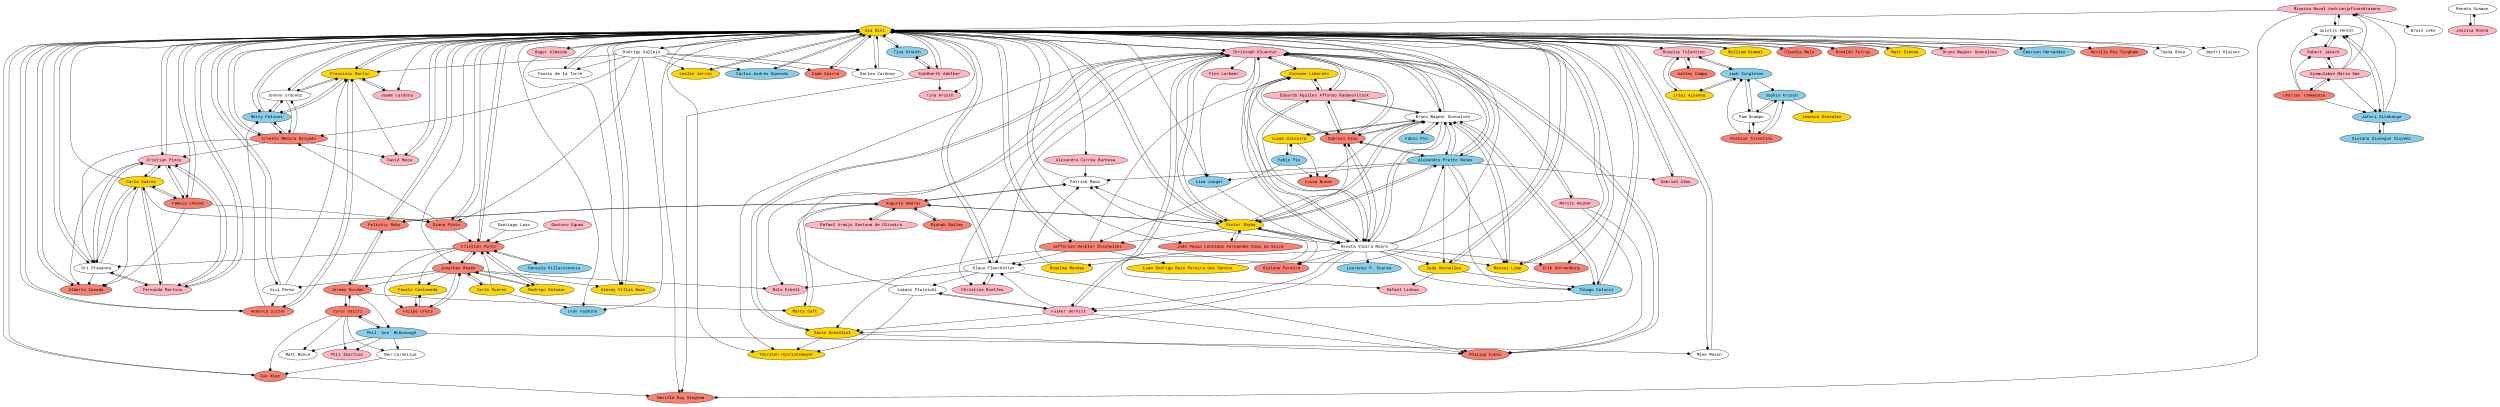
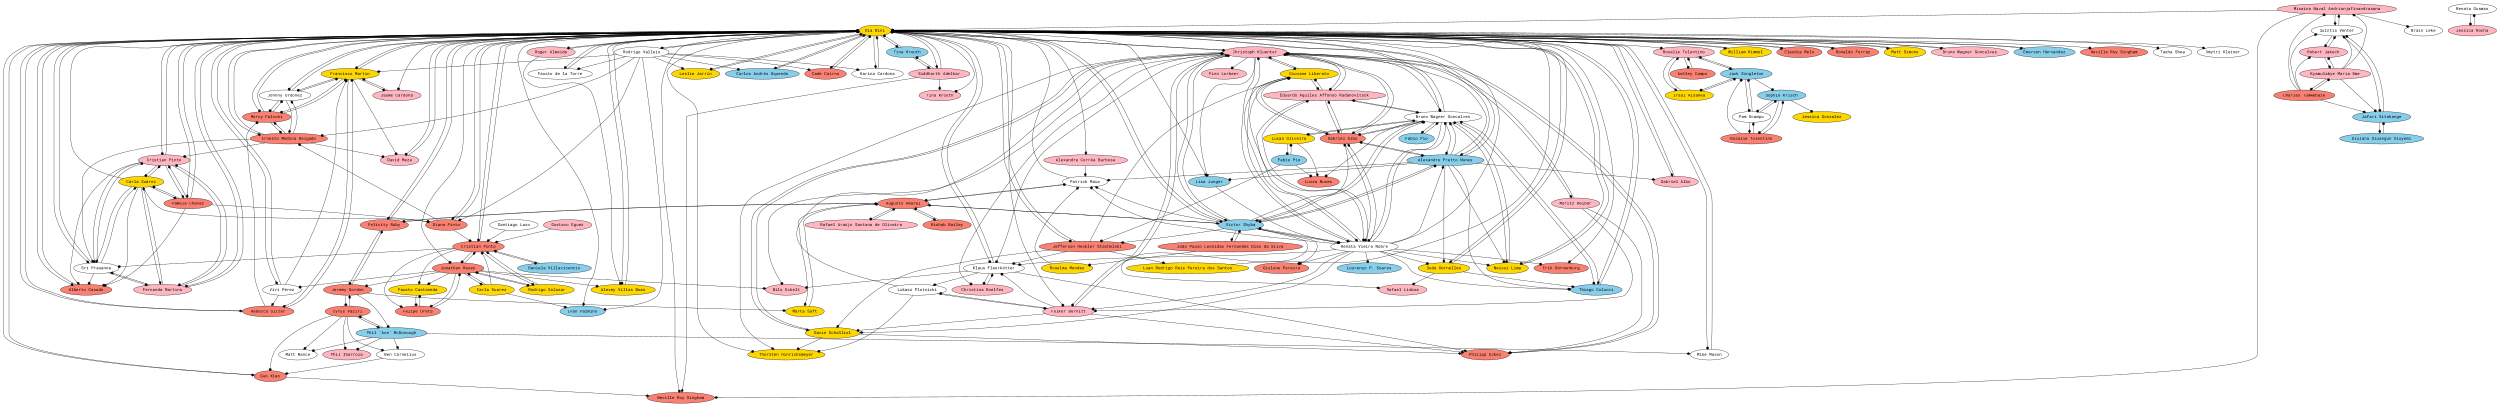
edge "Jafari Sitakange" -> "Misaina Naval Andrianjafinandrasana": now "Charles Tumwebaze" -> "Misaina Naval Andrianjafinandrasana"
node "Mercy Falconi": fillcolor skyblue -> salmon
edge "Ola Bini" -> "João Paulo Leonidas Fernandes Dias da Silva": now "Ola Bini" -> "Folker Bernitt"
node "Victor Shyba": fillcolor gold -> skyblue
